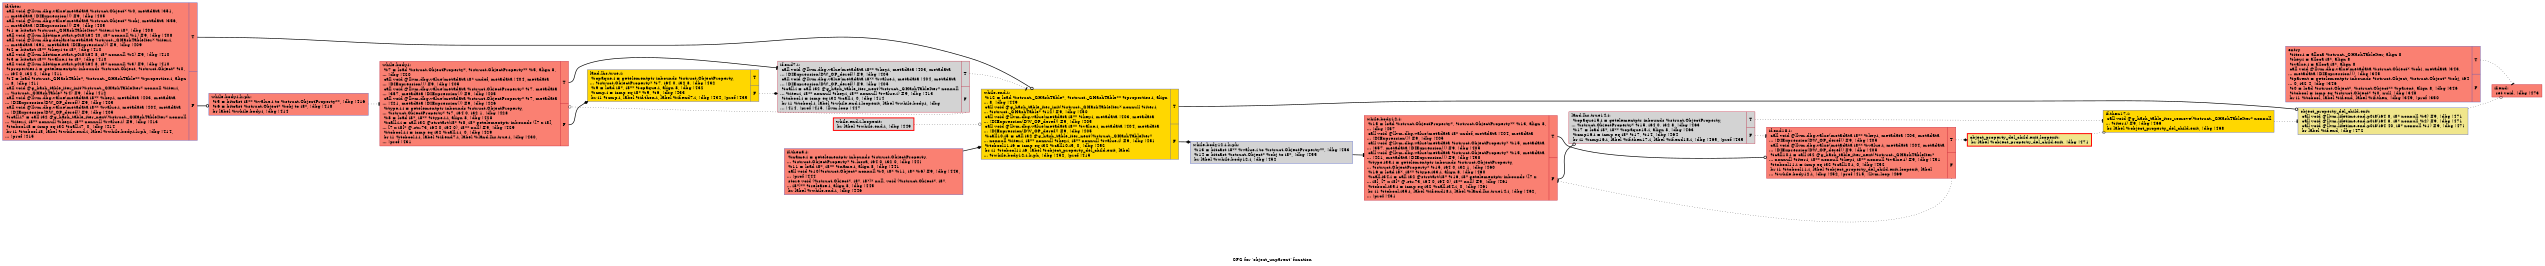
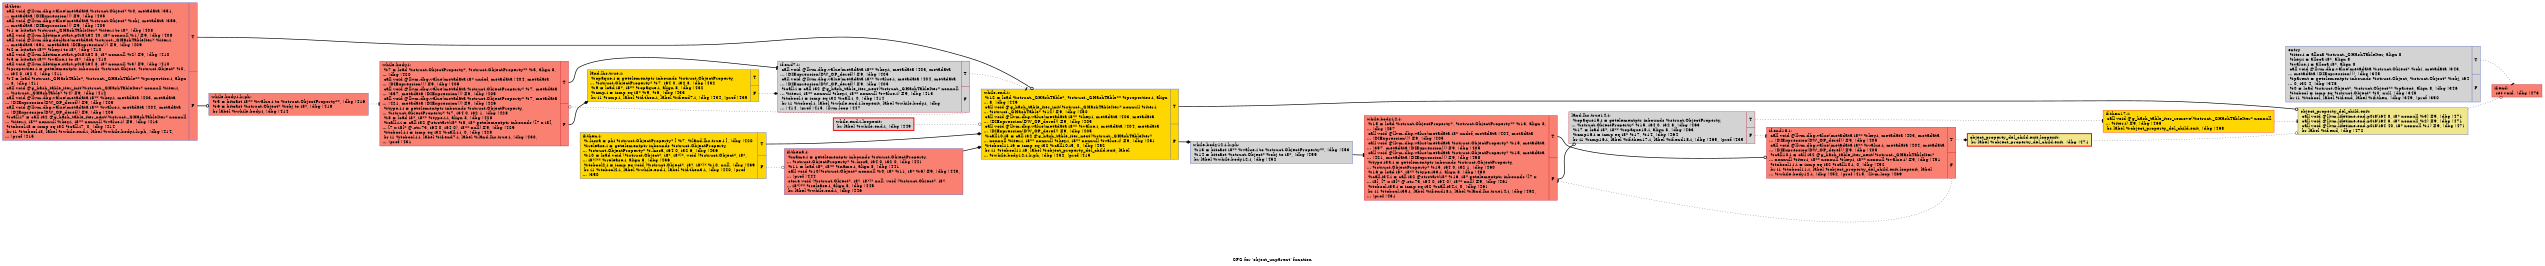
node "entry:": fillcolor salmon -> lightgrey
node "if.then17.i:": color #3d50c3ff -> red
edge "object_property_del_child.exit.loopexit:" -> "if.then17.i:": now "object_property_del_child.exit.loopexit:" -> "object_property_del_child.exit:"
node "if.then.i:": added
